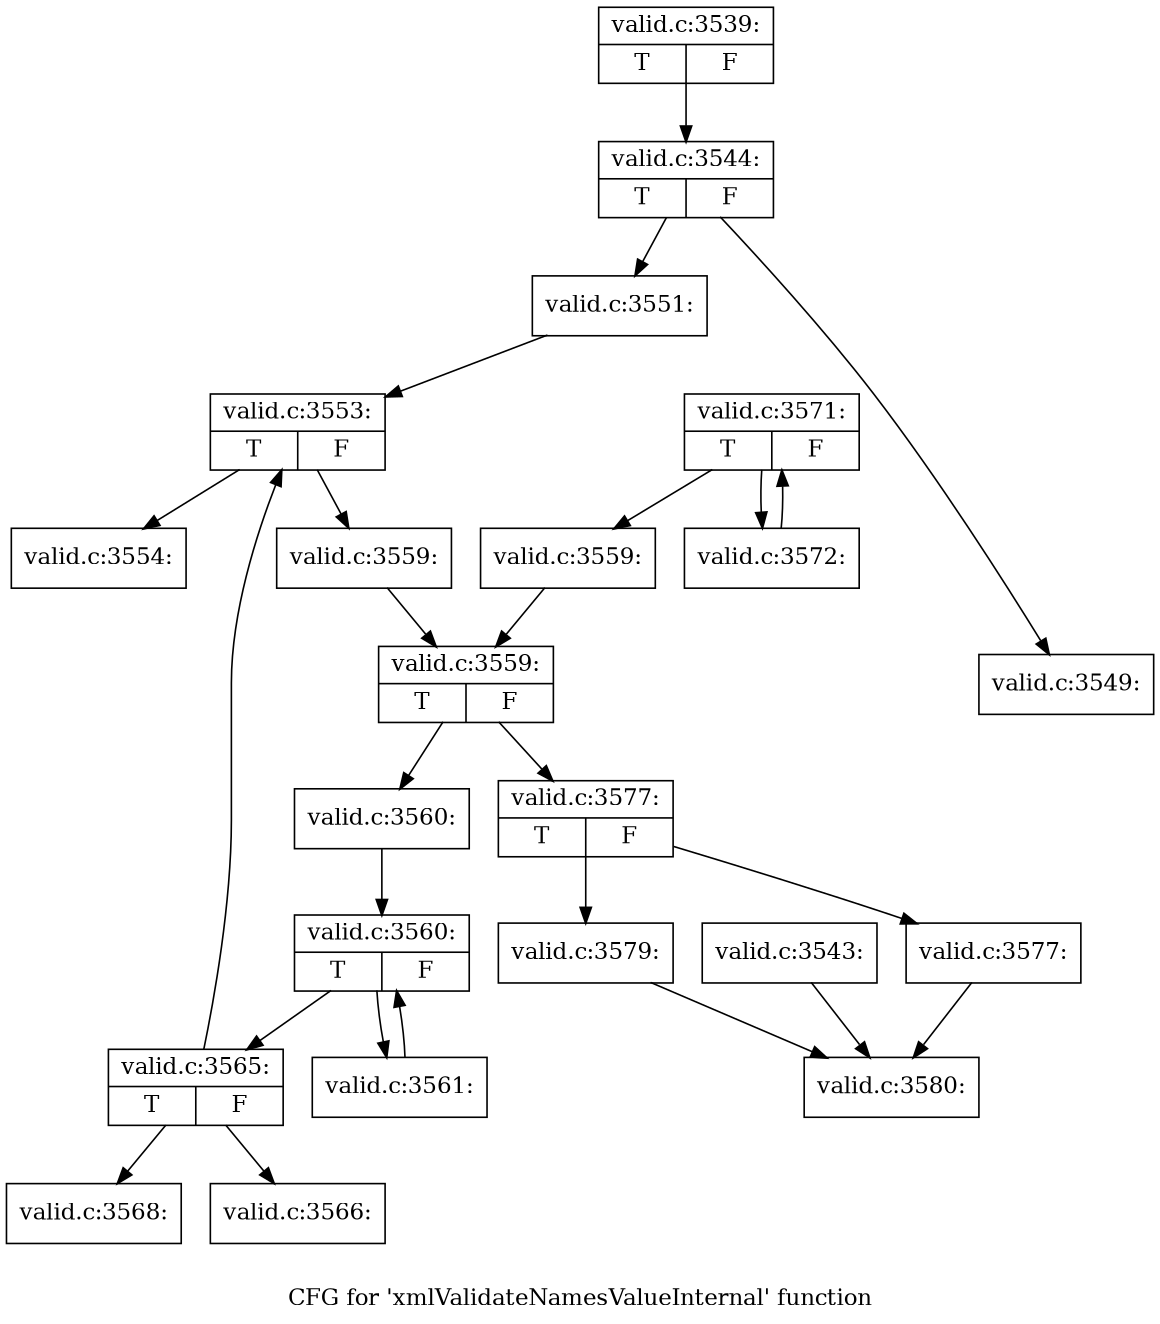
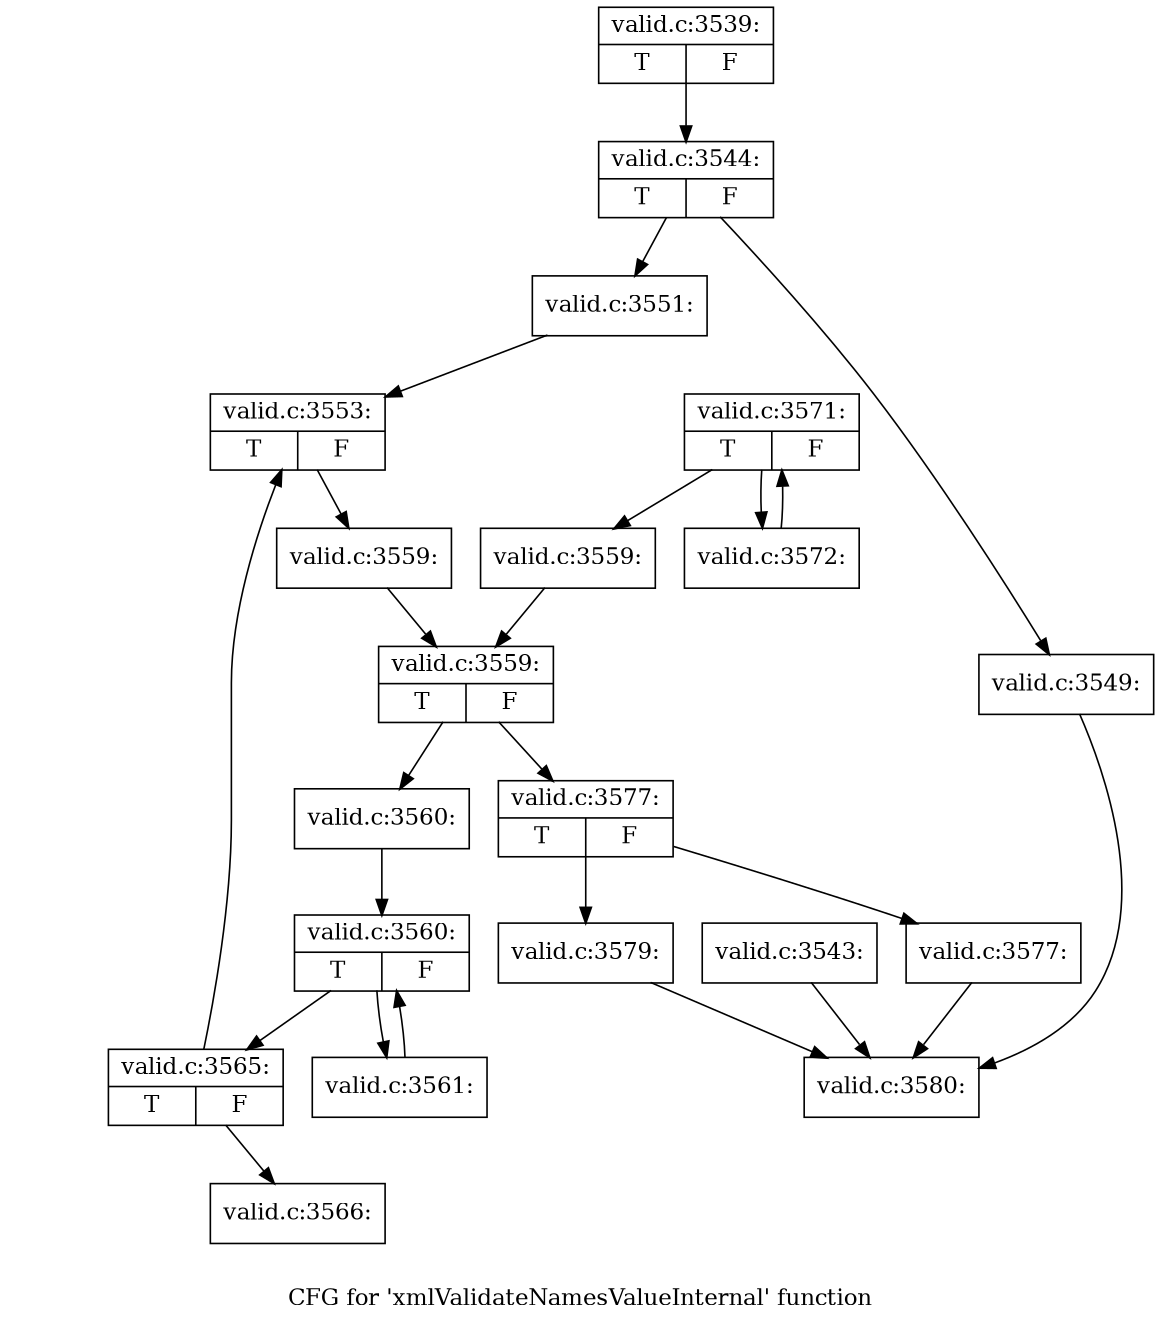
node "valid.c:3554:": removed
edge "valid.c:3549:" -> "valid.c:3580:": added
node "valid.c:3568:": removed
